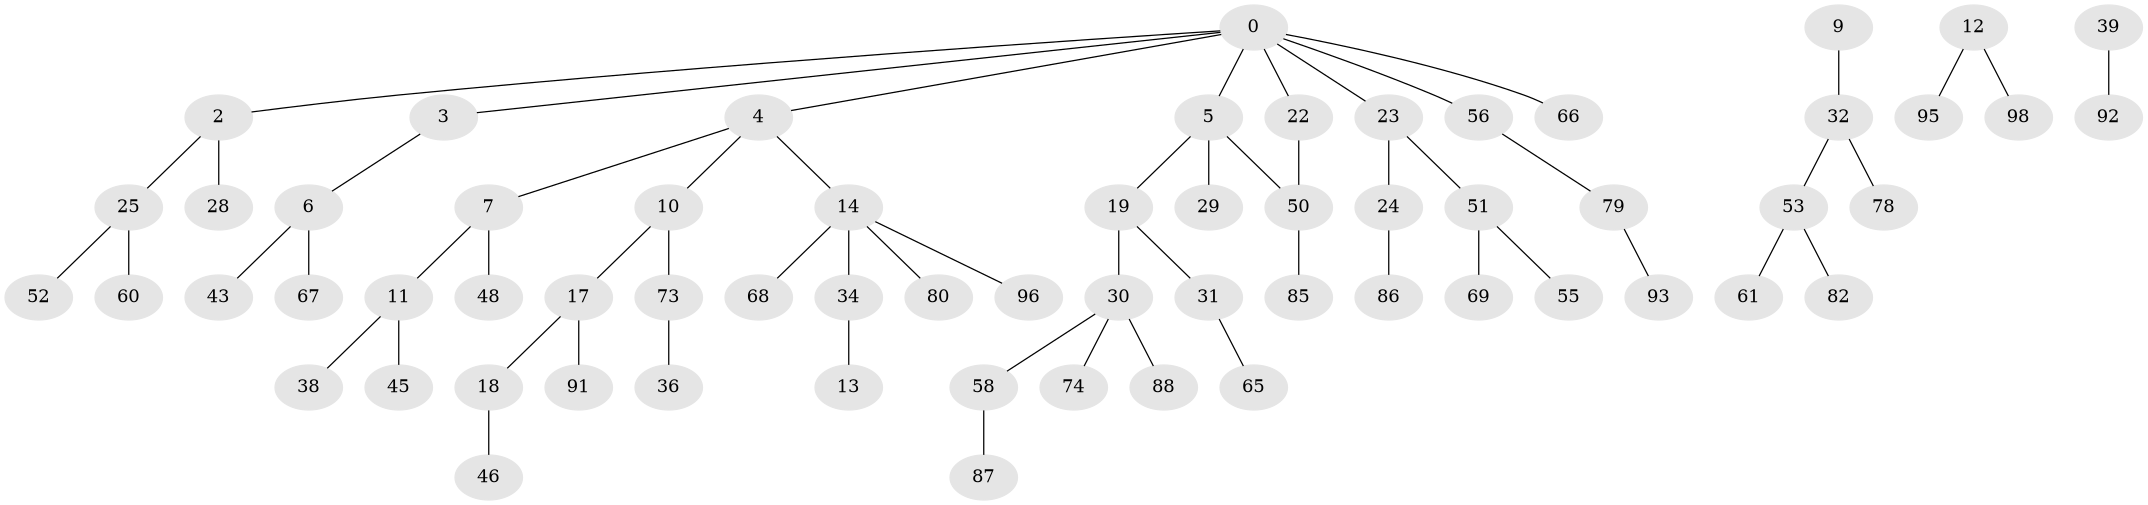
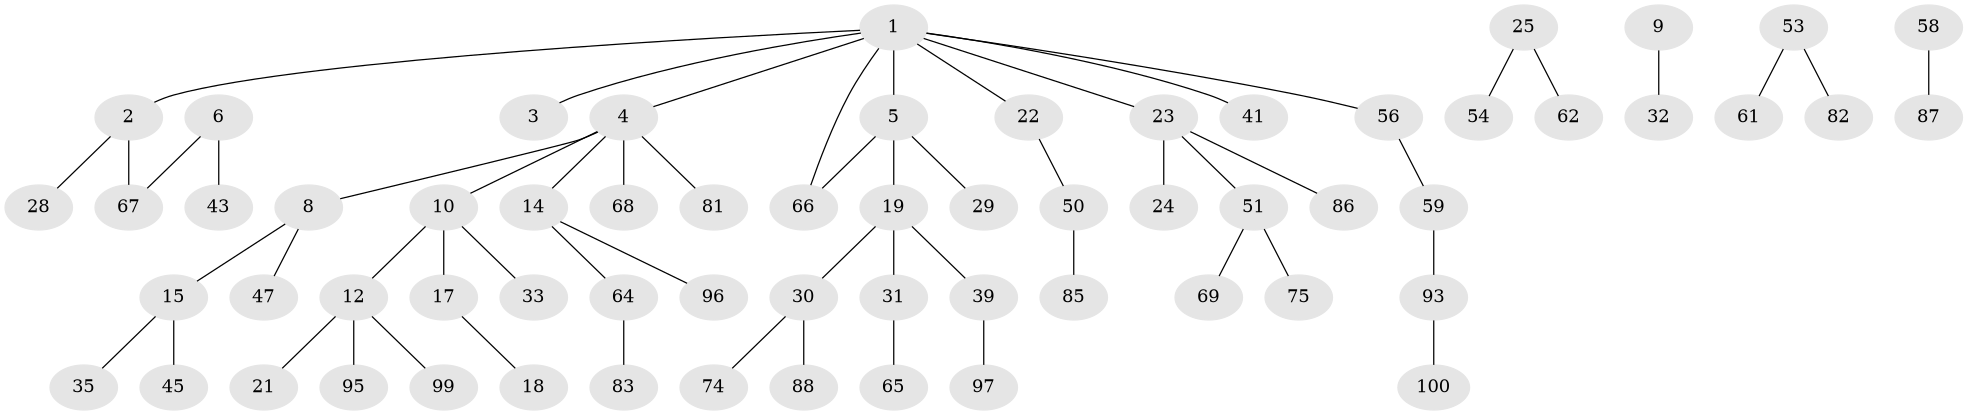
node "0": label "0" -> "1"
node "41": added
node "98": label "98" -> "99"
node "92": label "92" -> "97"
edge "2" -- "25": now "2" -- "67"
edge "5" -- "50": now "5" -- "66"
edge "3" -- "6": removed
edge "32" -- "53": removed
node "7": label "7" -> "8"
node "81": added
node "79": label "79" -> "59"
node "78": removed
edge "10" -- "12": added
edge "14" -- "68": now "4" -- "68"
edge "19" -- "39": added
edge "24" -- "86": now "23" -- "86"
node "52": label "52" -> "54"
node "60": label "60" -> "62"
node "11": label "11" -> "15"
node "48": label "48" -> "47"
node "73": label "73" -> "33"
node "34": label "34" -> "64"
node "80": removed
node "55": label "55" -> "75"
edge "30" -- "58": removed
node "21": added
node "38": label "38" -> "35"
node "91": removed
node "36": removed
node "13": label "13" -> "83"
node "100": added
node "46": removed
